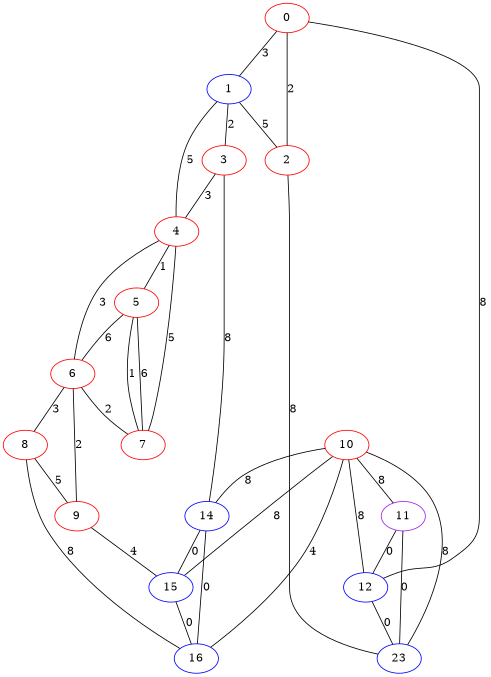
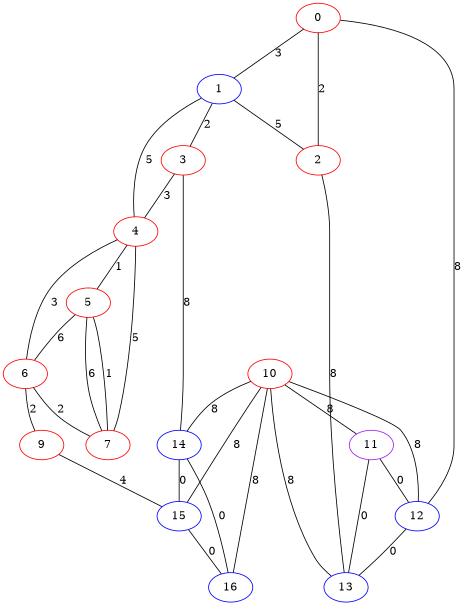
node "8": removed
edge "10" -- "16": label "4" -> "8"
node "23": label "23" -> "13"
